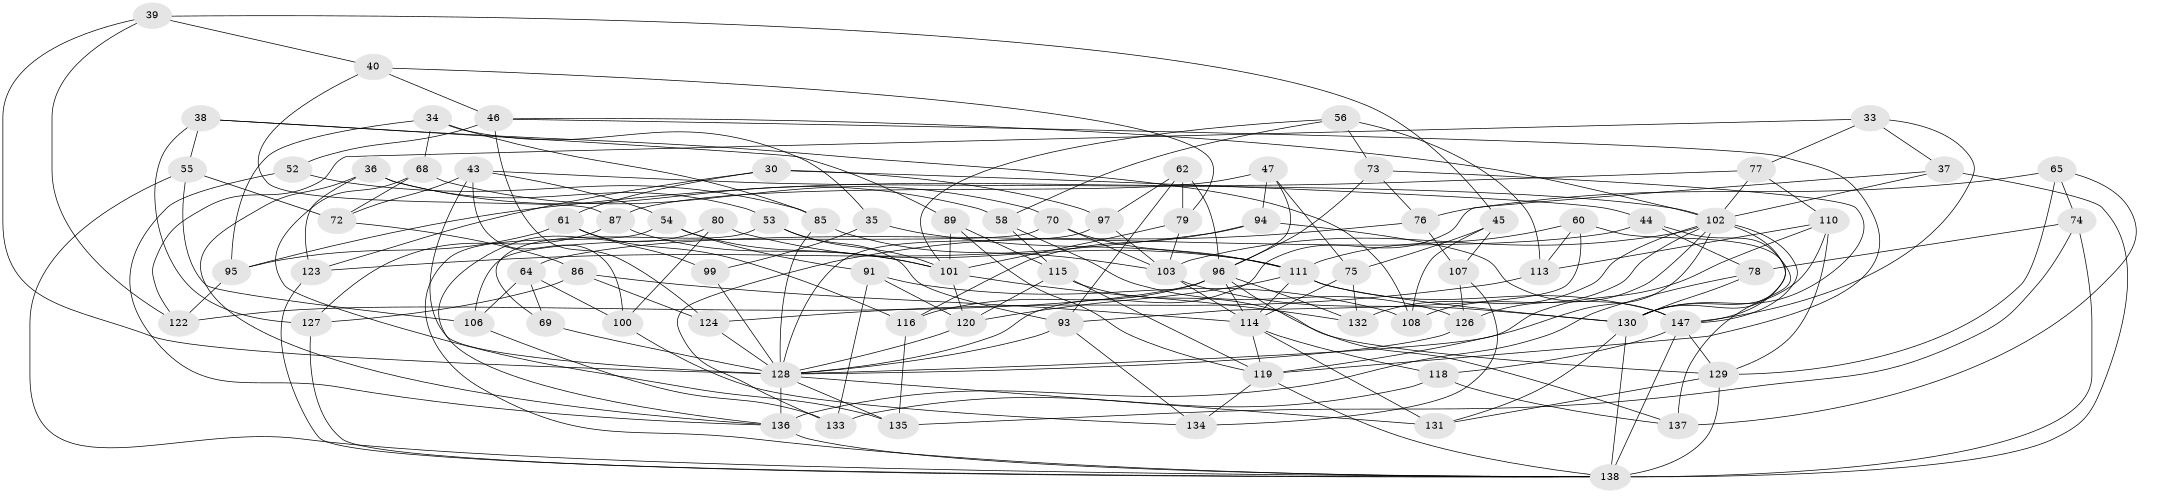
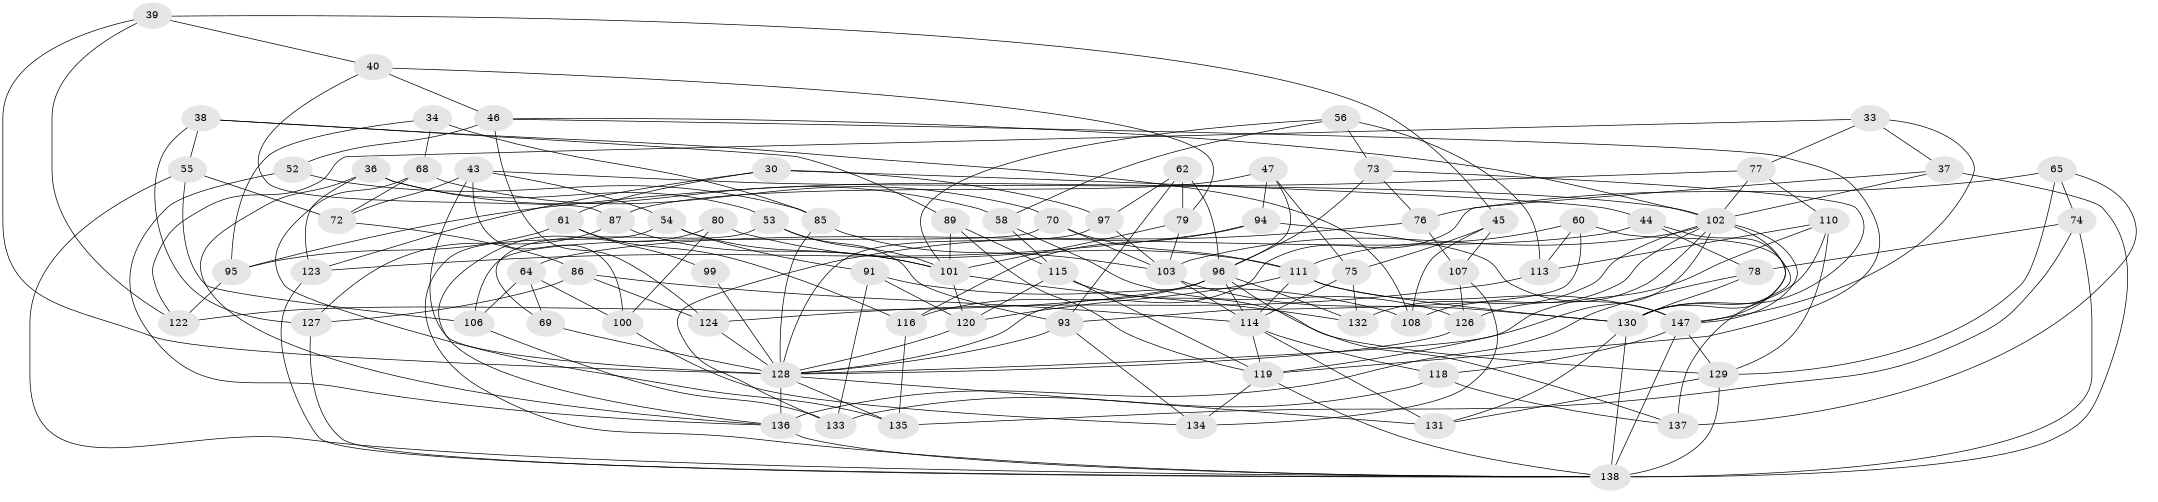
node "35": removed
